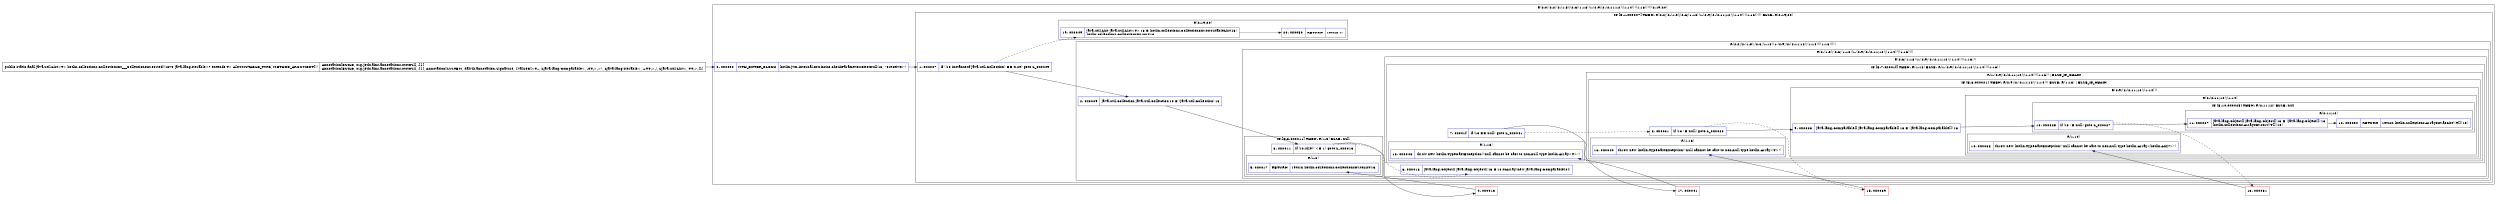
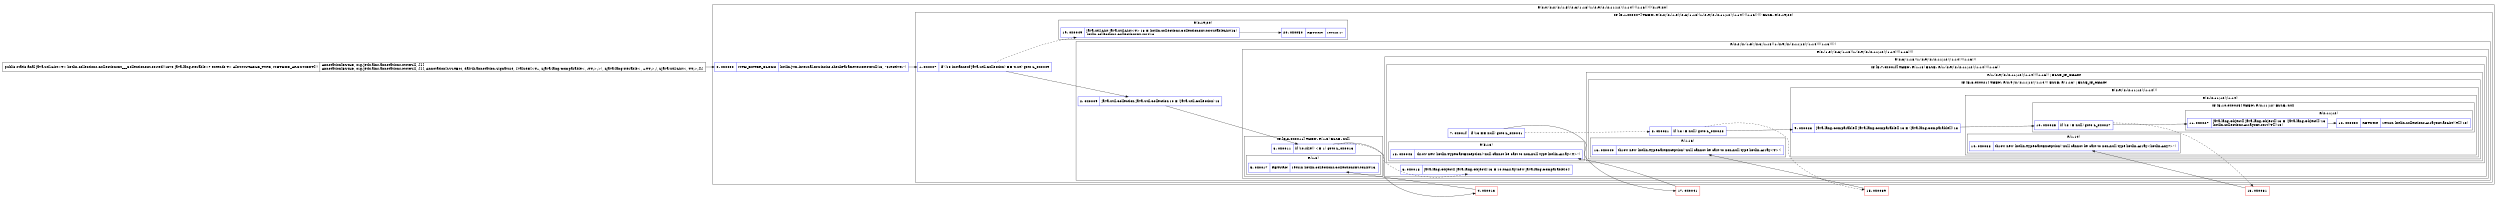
cluster "R(1:18)": label "R(1:18)" -> "R(5:18)"
